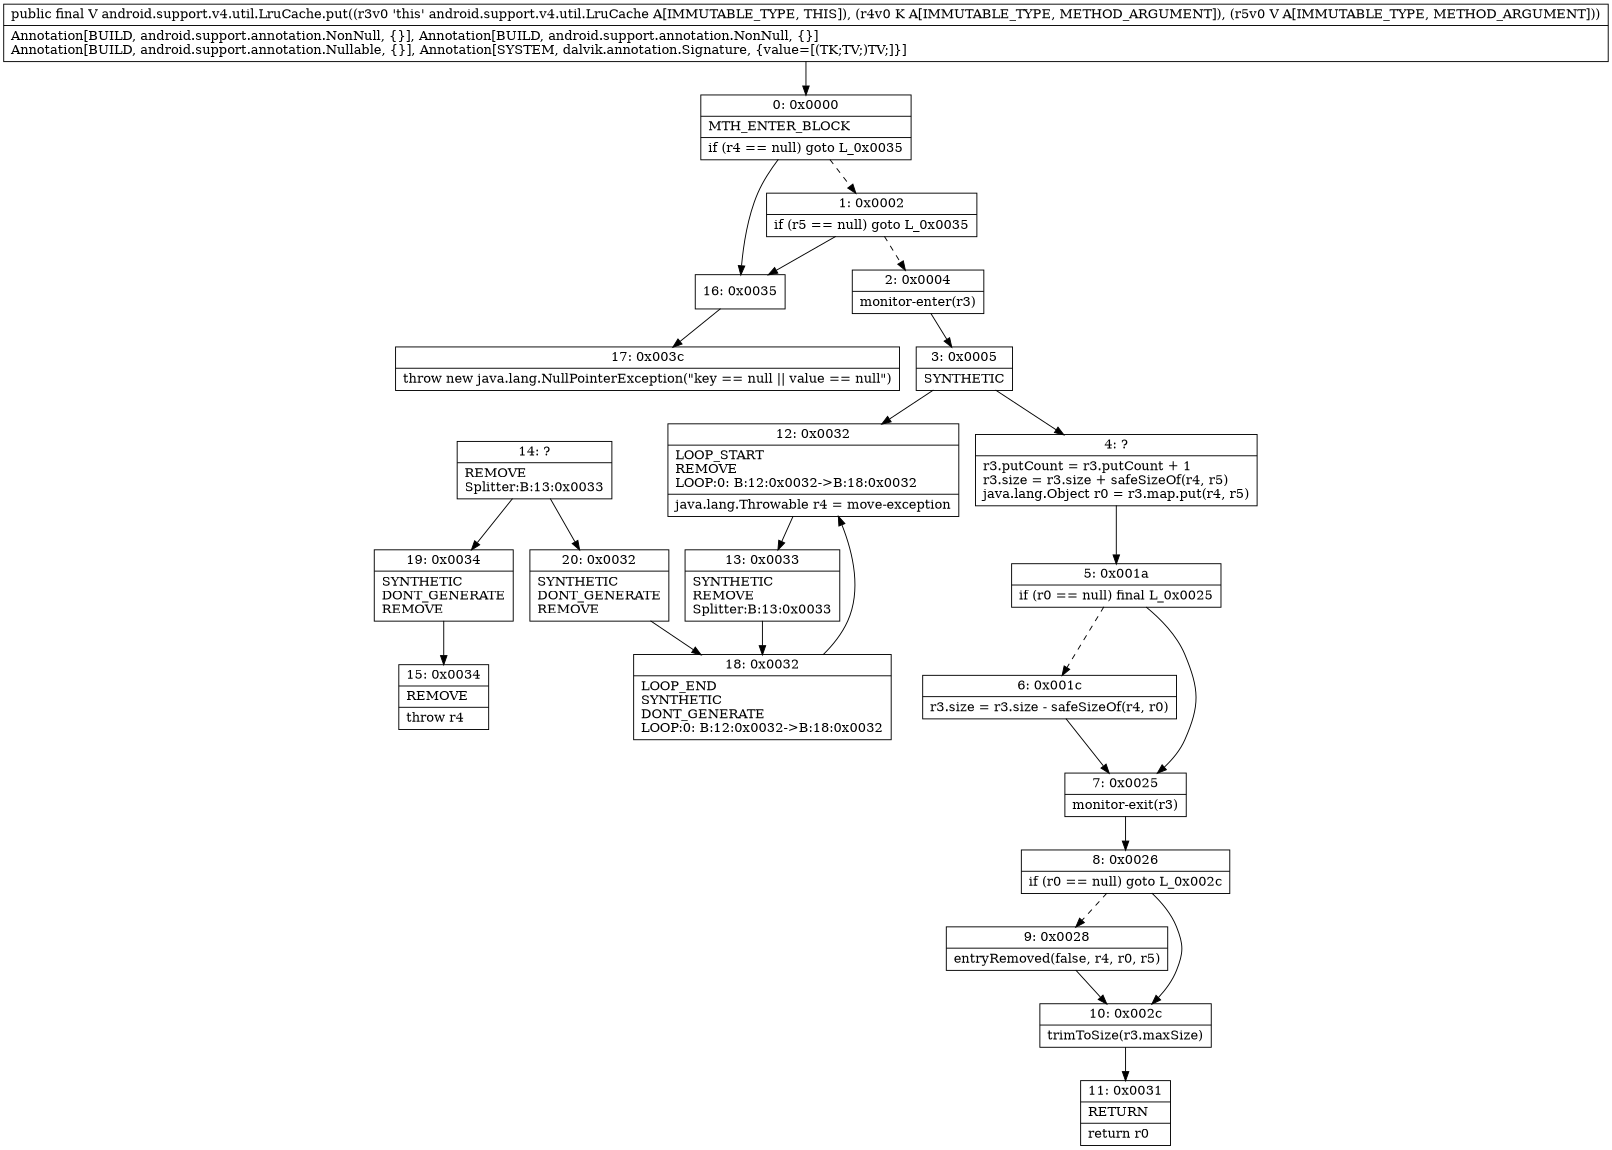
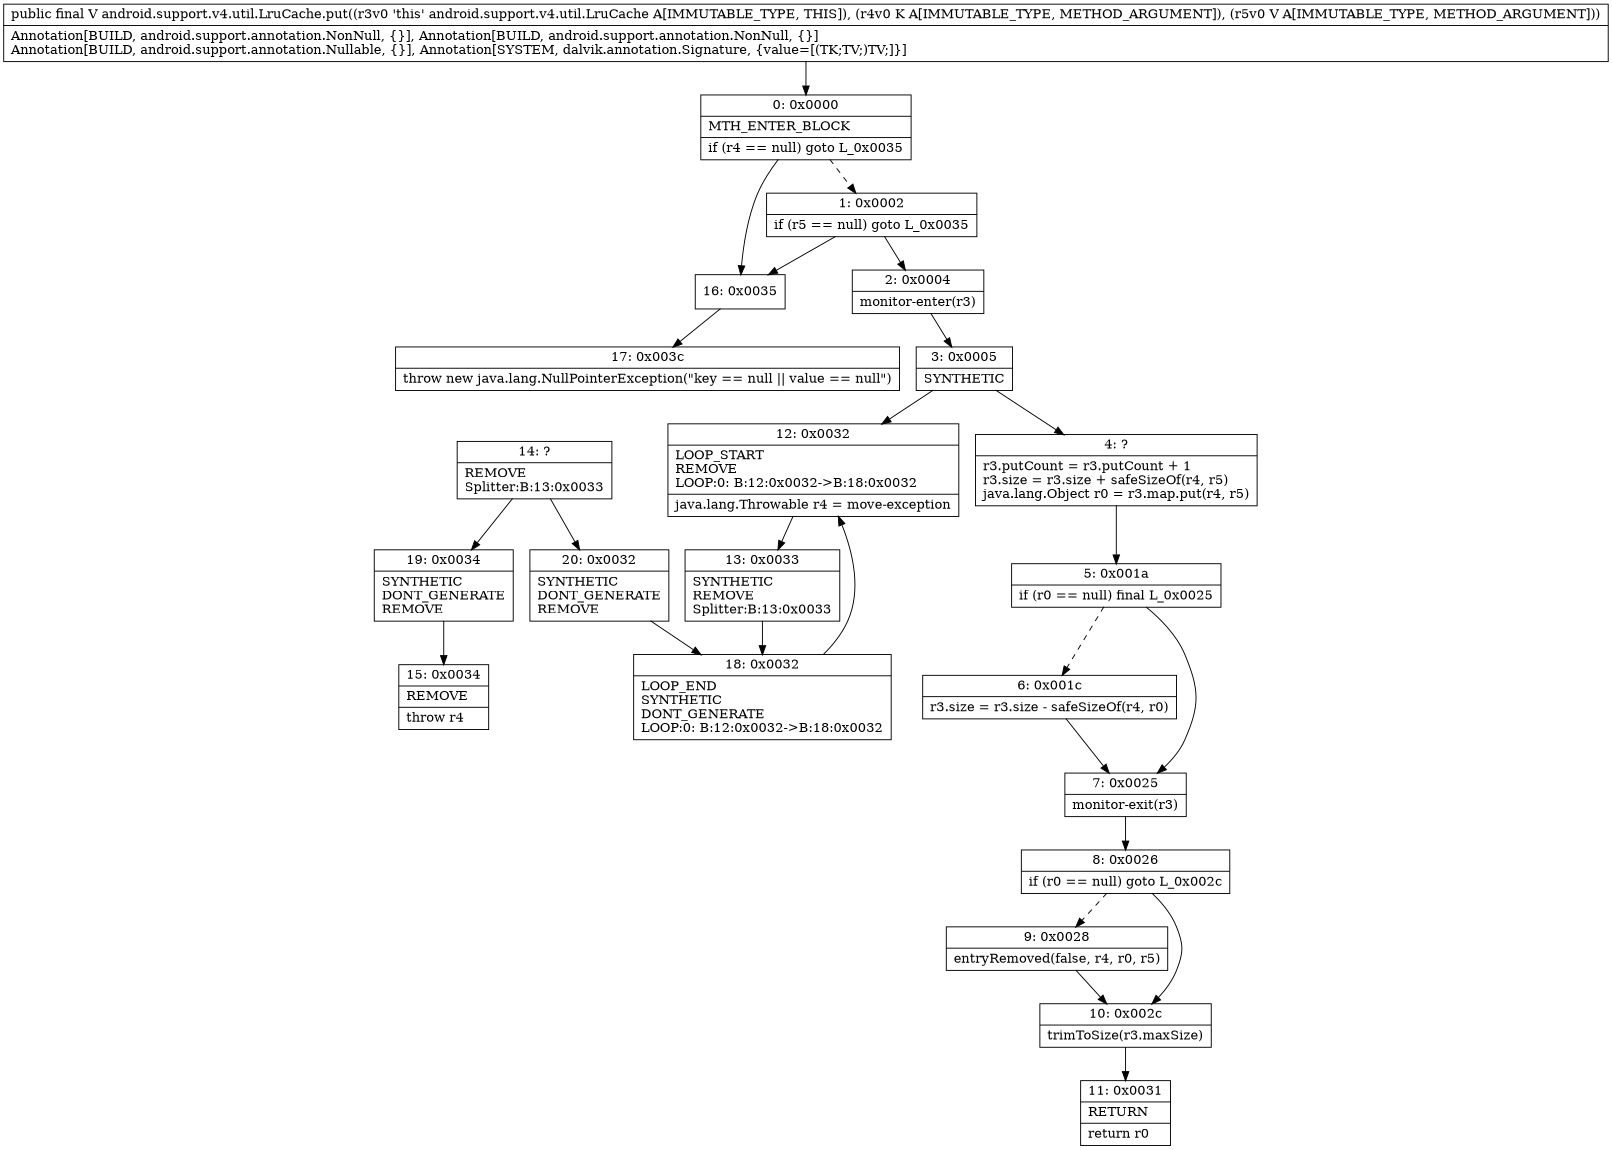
edge "1: 0x0002" -> "2: 0x0004": style dashed -> solid
